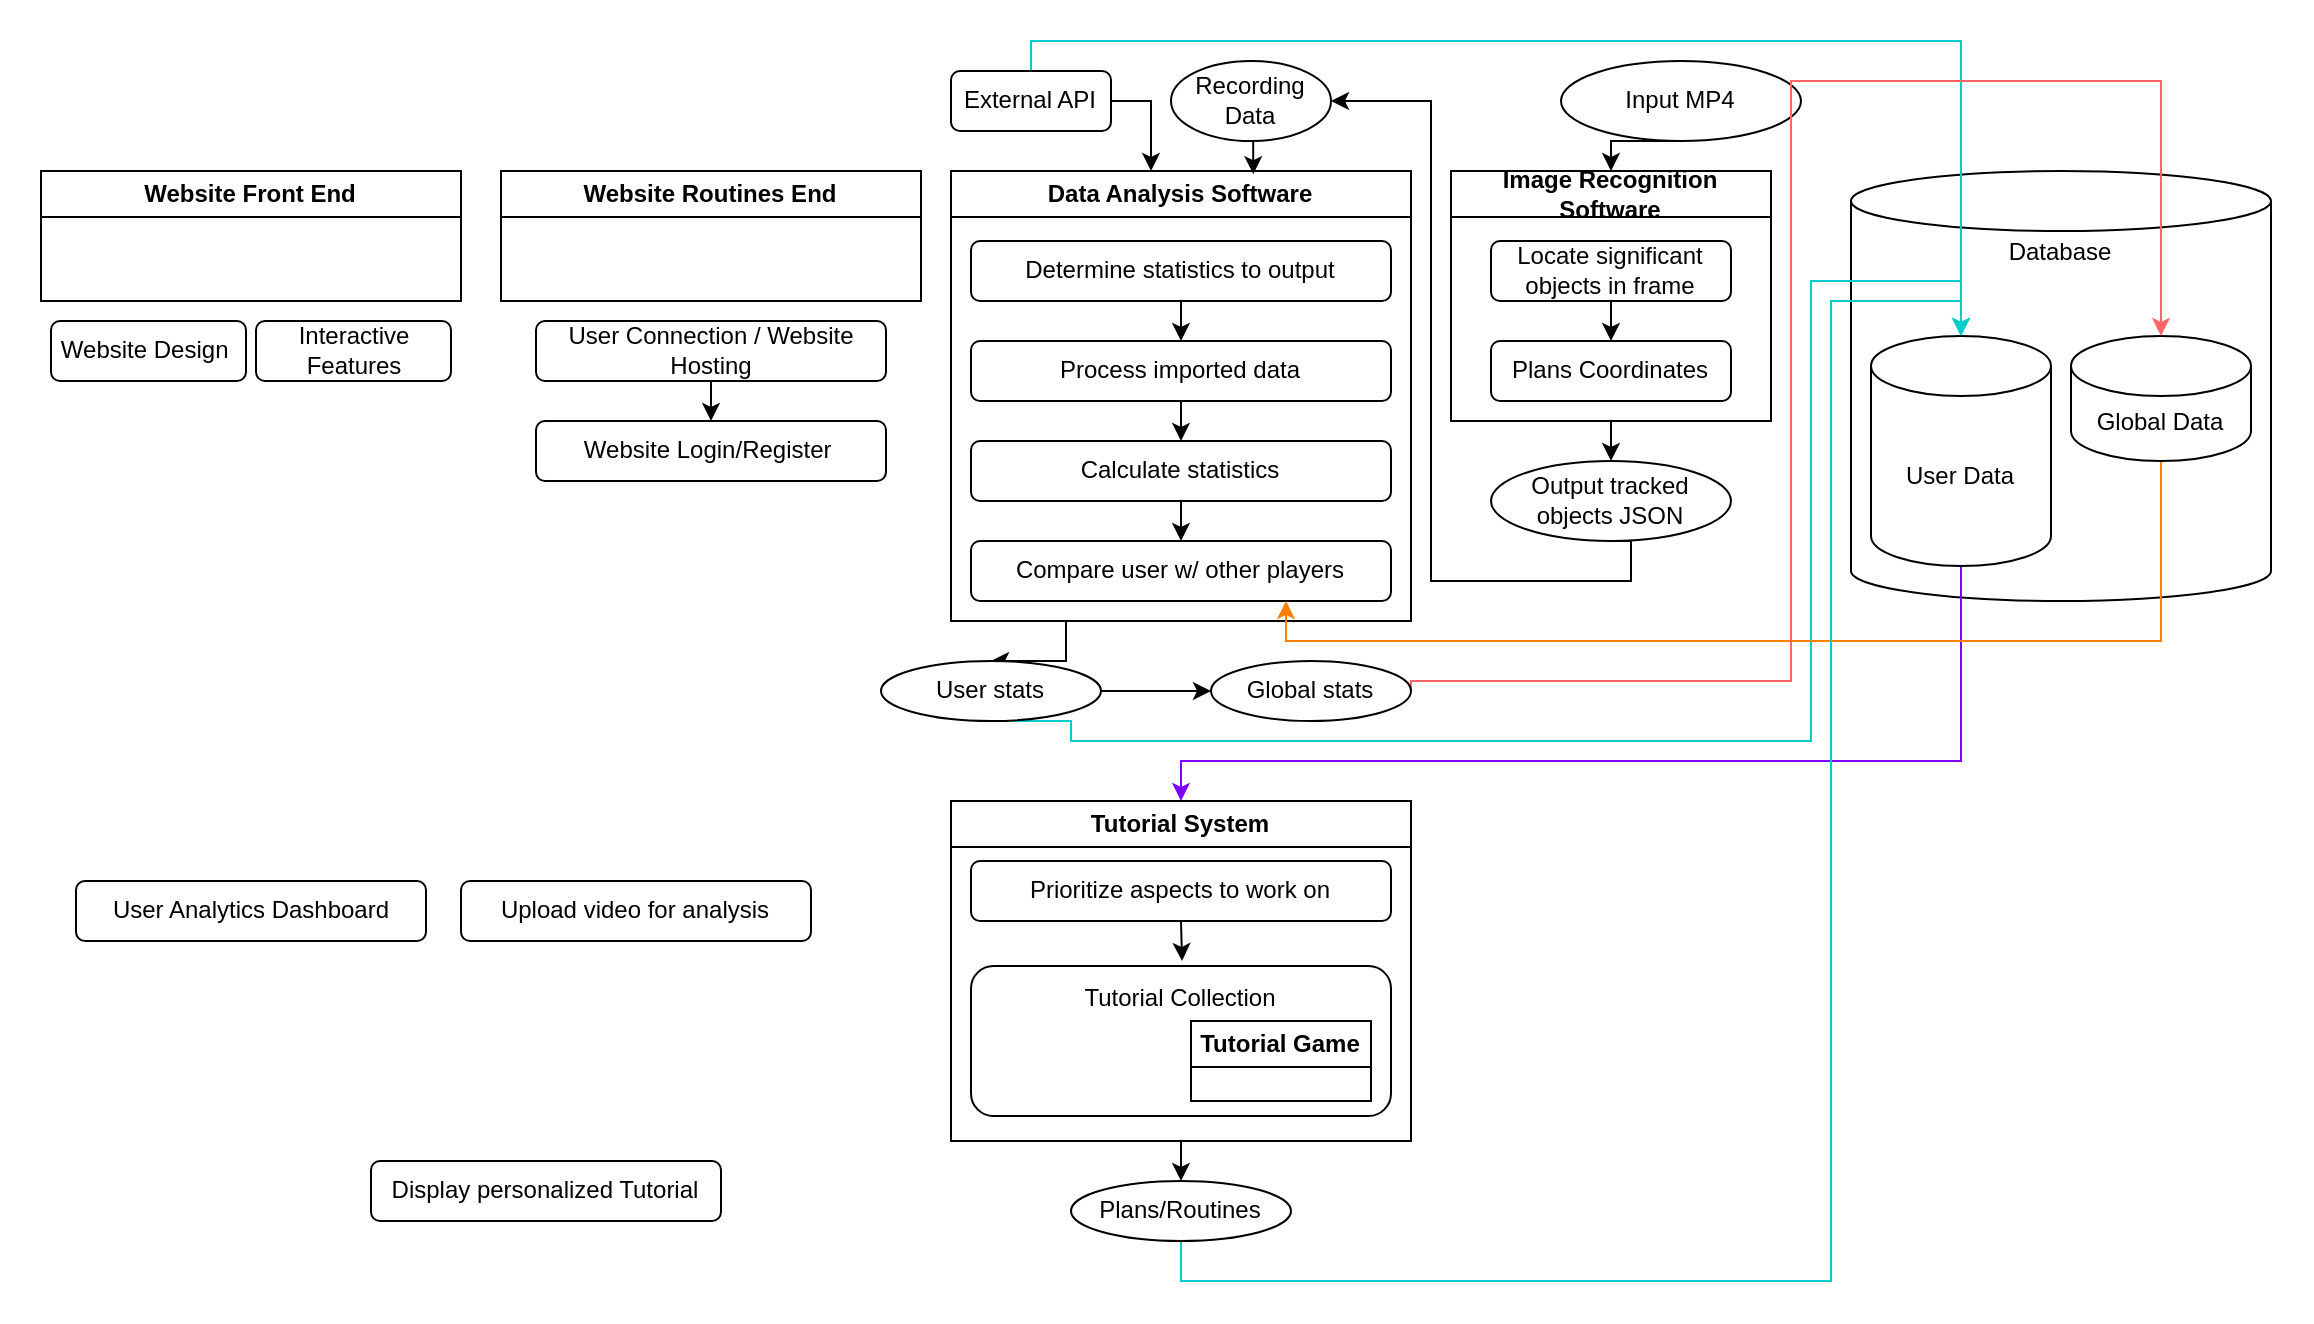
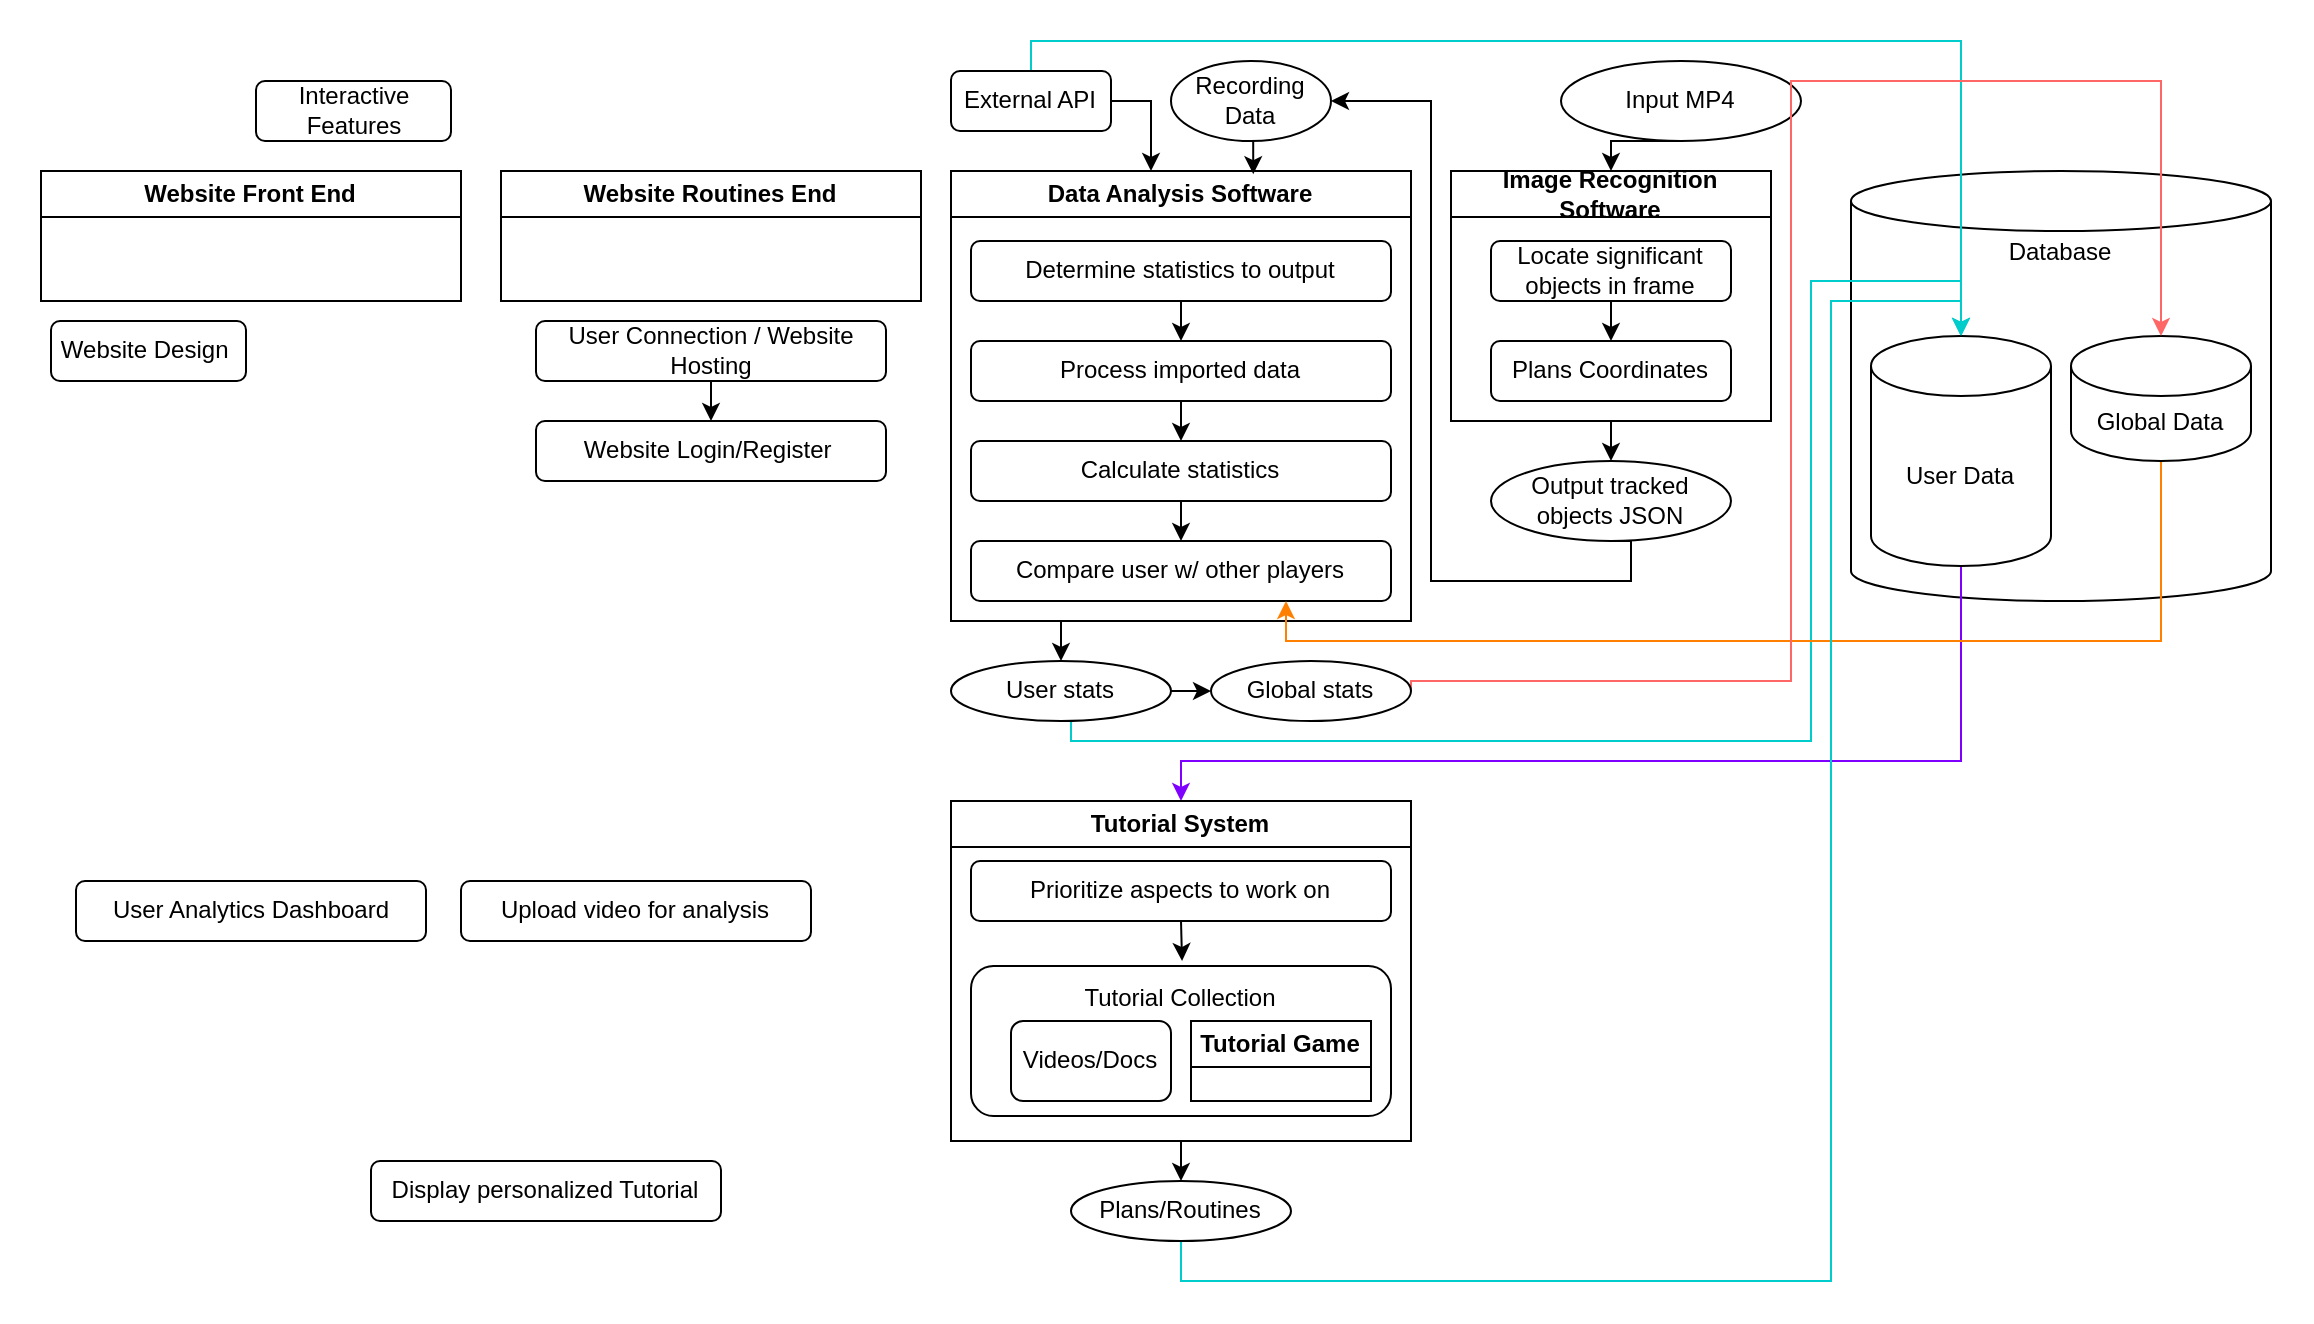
node "Interactive Features": moved (354, 351) -> (354, 111)
node "User stats": moved (991, 691) -> (1061, 691)
node "Videos/Docs": added
